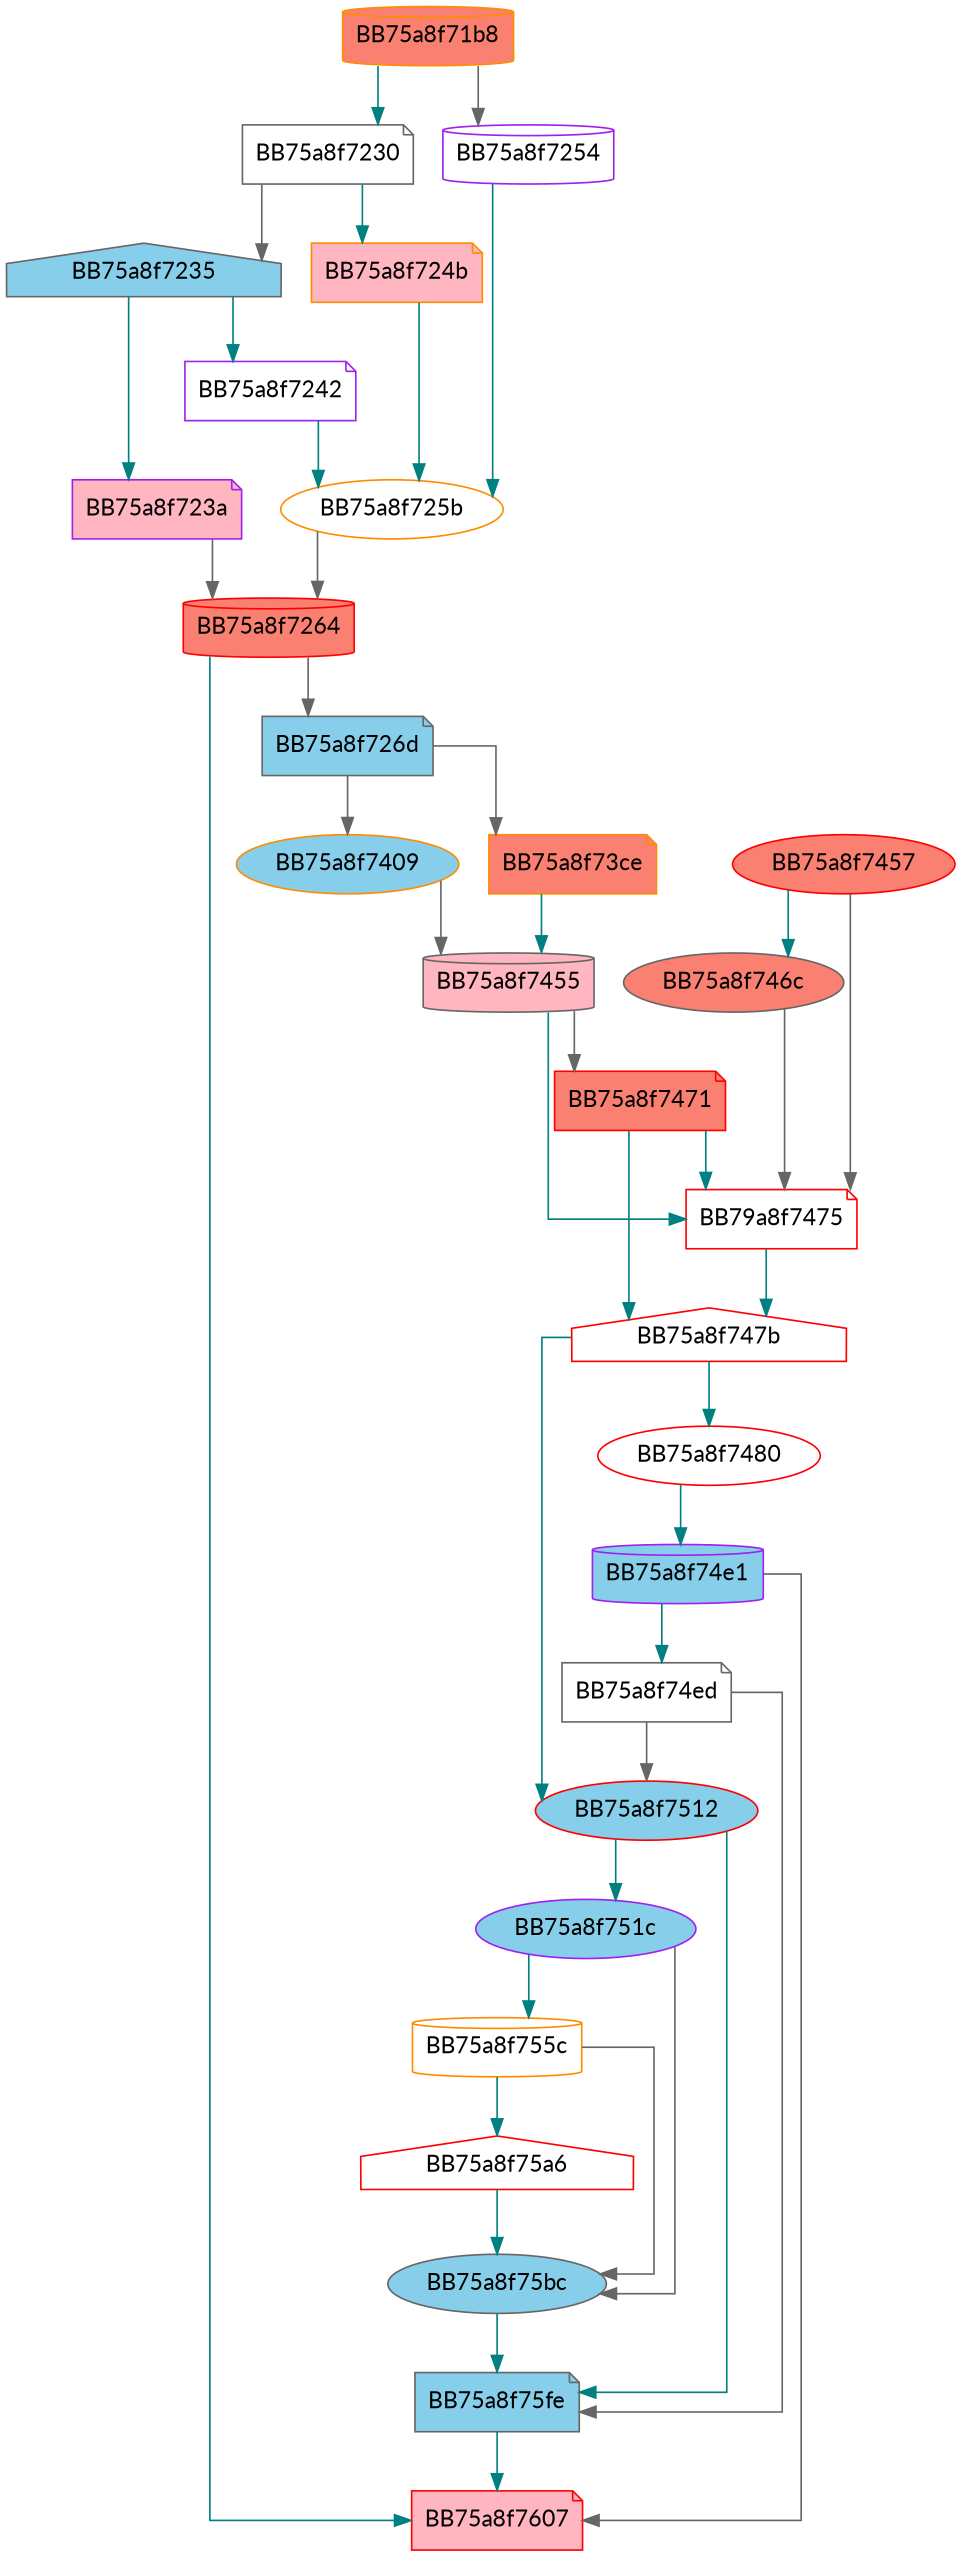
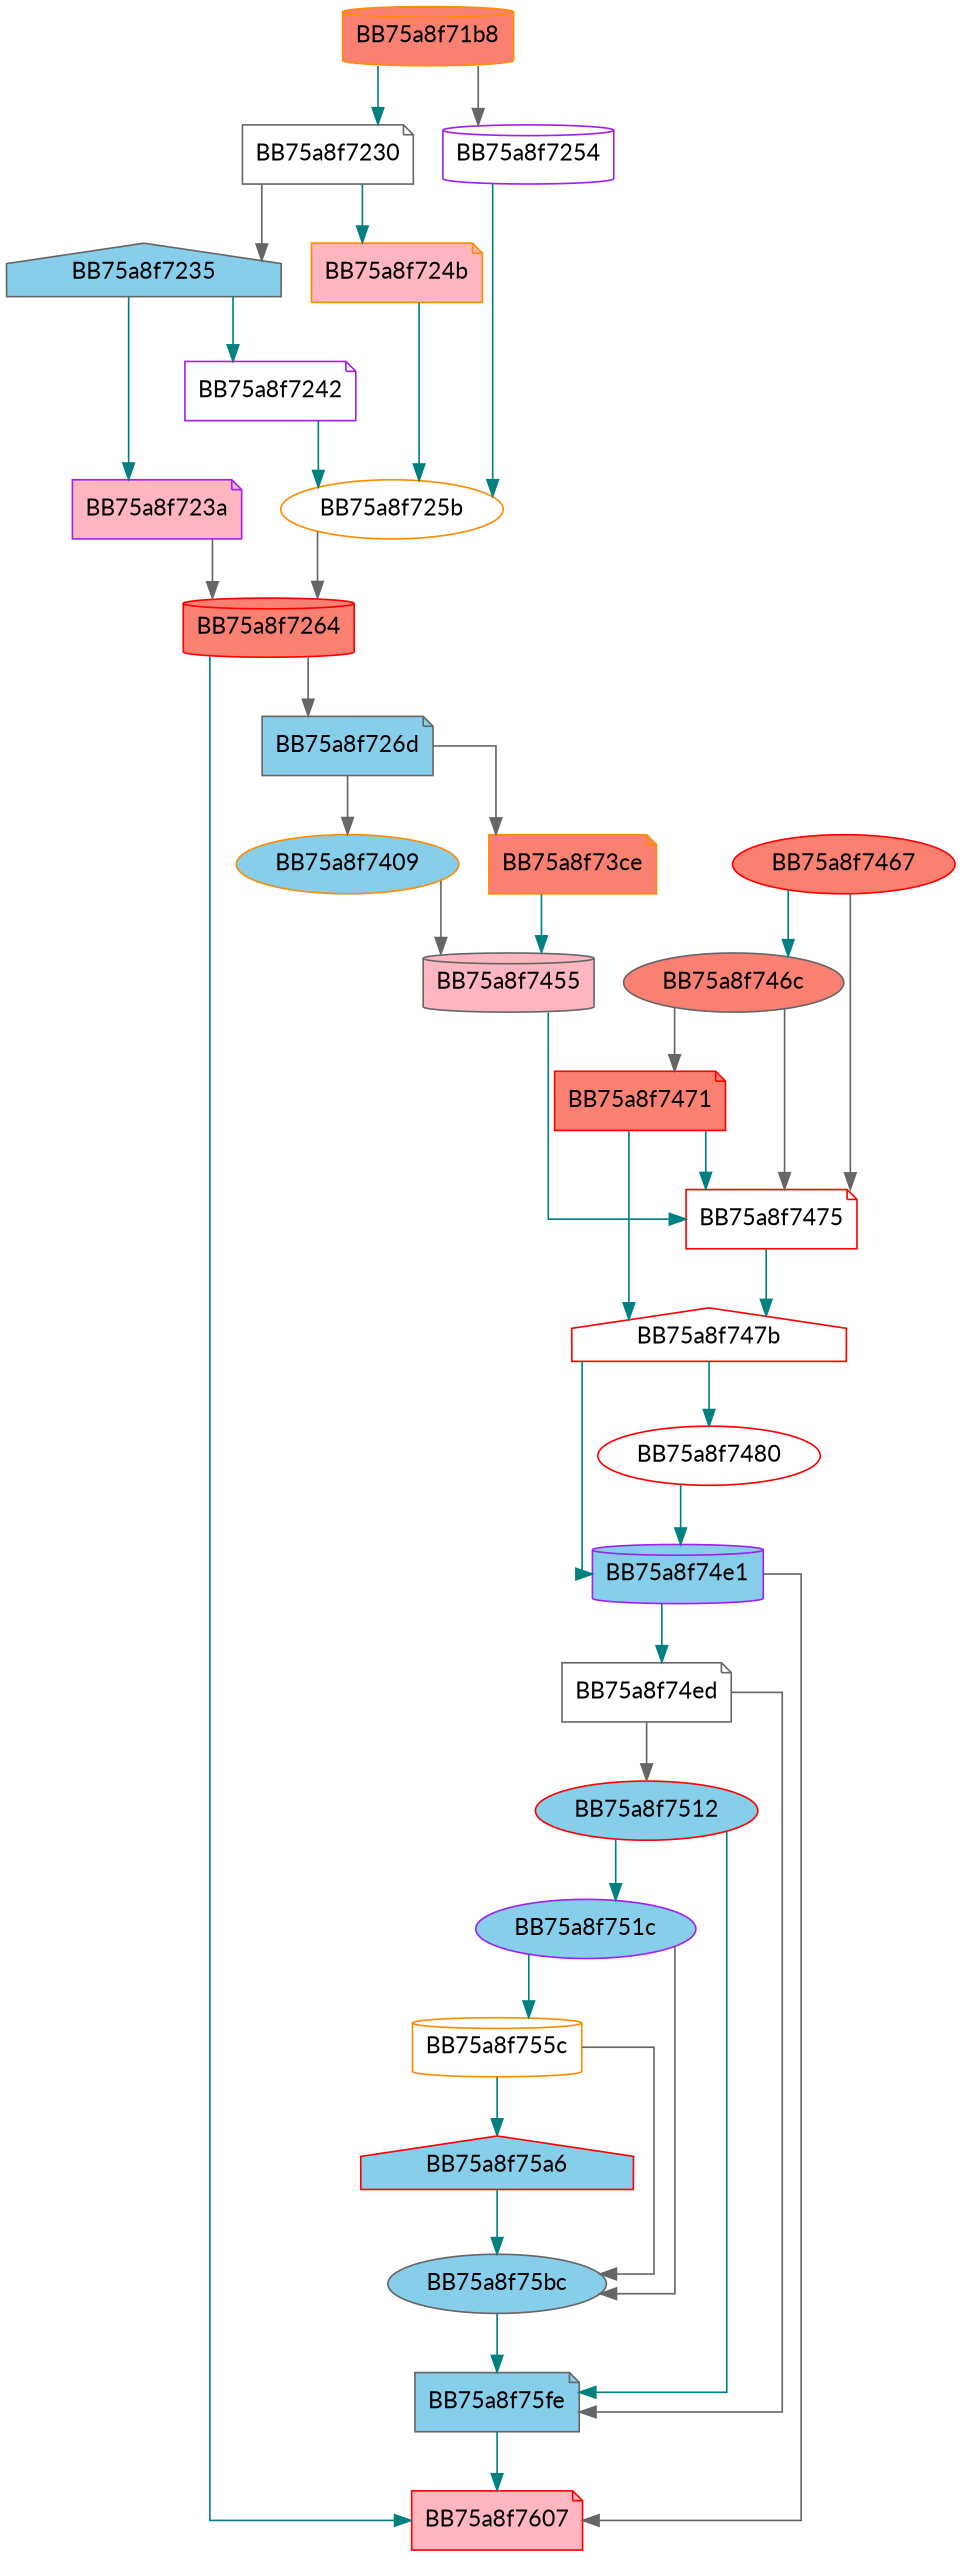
node "BB75a8f7457": label "BB75a8f7457" -> "BB75a8f7467"
edge "BB75a8f7455" -> "BB75a8f7471": now "BB75a8f746c" -> "BB75a8f7471"
node "BB79a8f7475": label "BB79a8f7475" -> "BB75a8f7475"
edge "BB75a8f747b" -> "BB75a8f7512": now "BB75a8f747b" -> "BB75a8f74e1"
node "BB75a8f75a6": fillcolor white -> skyblue
